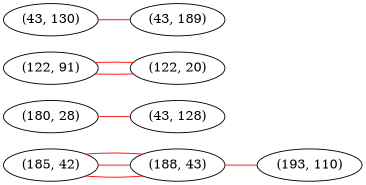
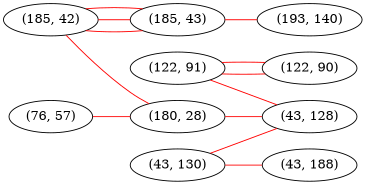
node "(43, 189)": label "(43, 189)" -> "(43, 188)"
node "(122, 20)": label "(122, 20)" -> "(122, 90)"
edge "(185, 42)" -- "(180, 28)": added
edge "(122, 91)" -- "(43, 128)": added
node "(76, 57)": added
edge "(43, 128)" -- "(43, 130)": added
node "(188, 43)": label "(188, 43)" -> "(185, 43)"
node "(193, 110)": label "(193, 110)" -> "(193, 140)"
